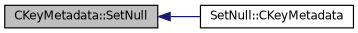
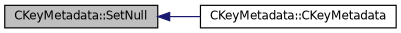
node "SetNull::CKeyMetadata": label "SetNull::CKeyMetadata" -> "CKeyMetadata::CKeyMetadata"
